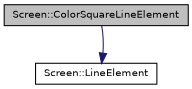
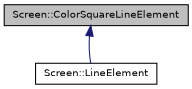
edge "Screen::ColorSquareLineElement" -> "Screen::LineElement": reversed
